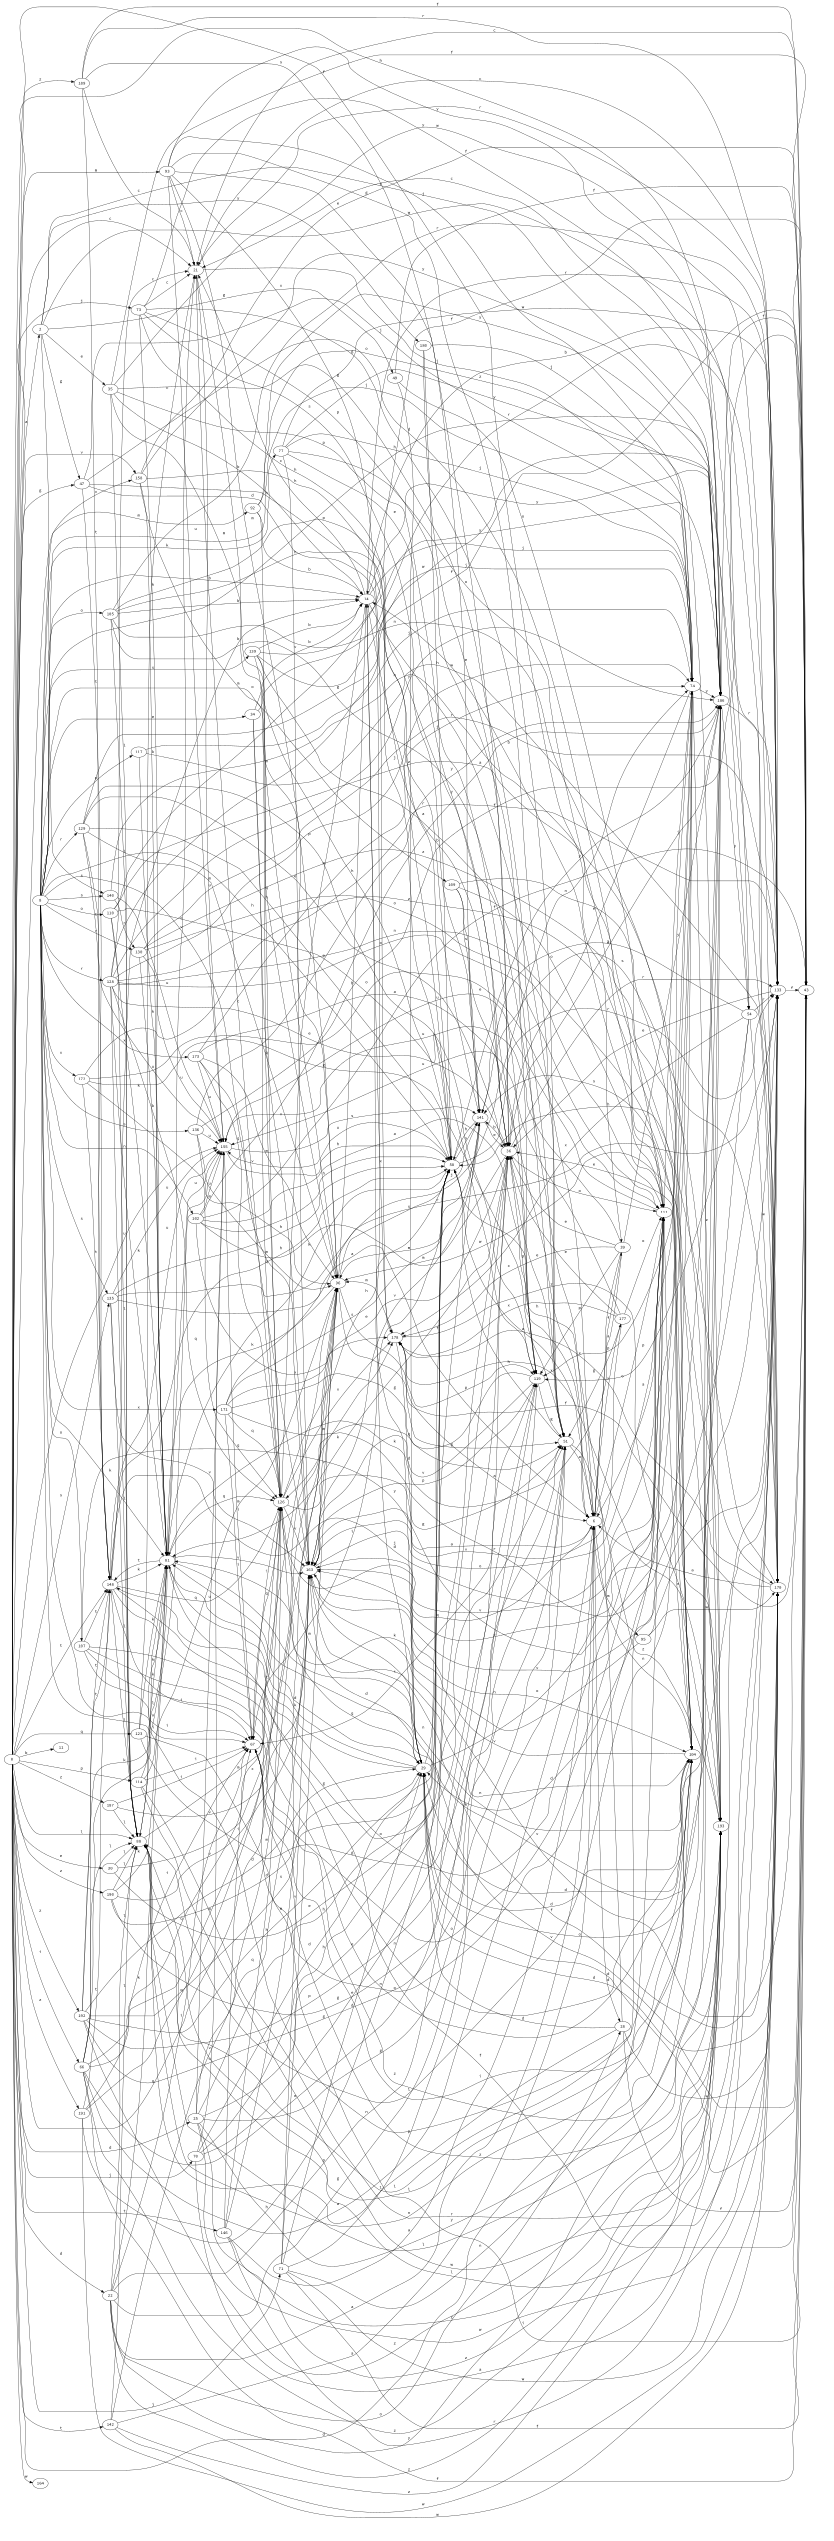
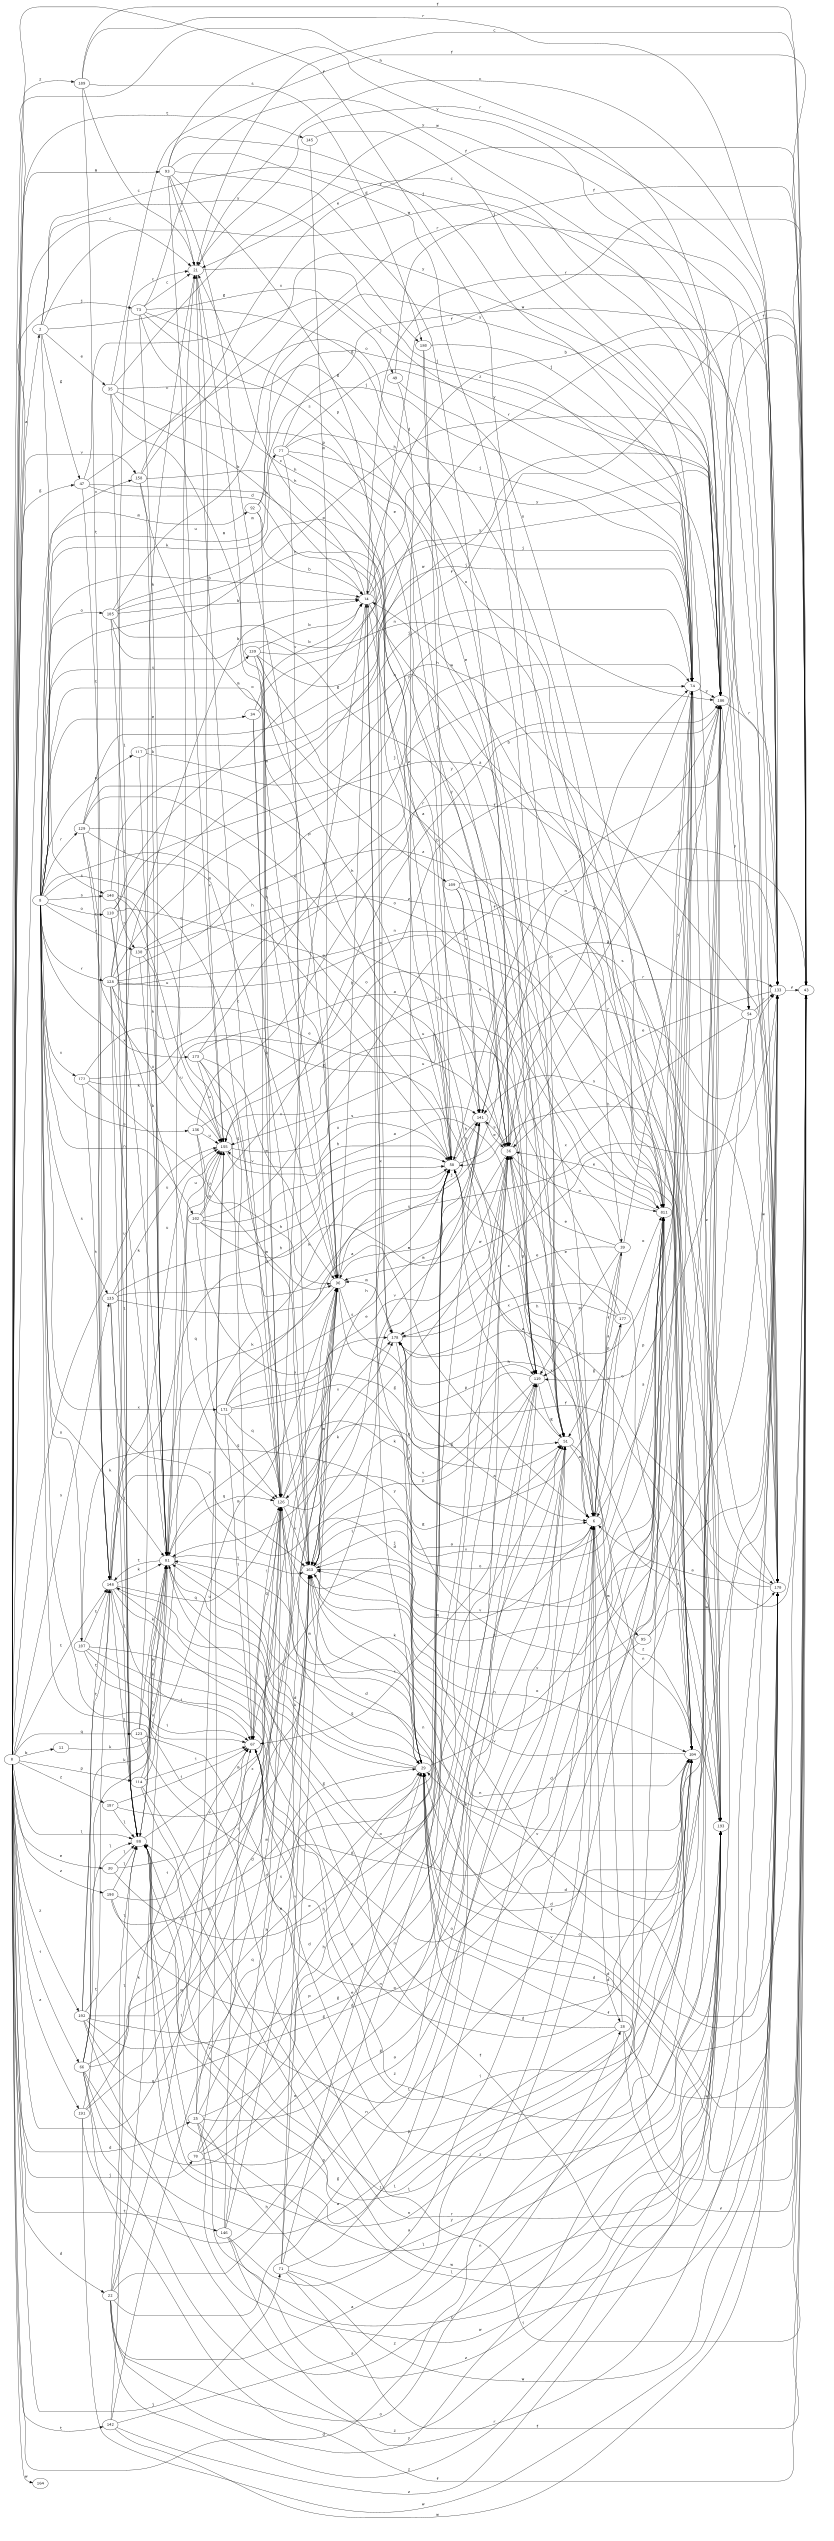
node "145": added
edge "189" -> "141": now "189" -> "180"
edge "130" -> "133": removed, label "r"
edge "21" -> "155": label "u" -> "x"
edge "36" -> "141": label "b" -> "s"
node "111": label "111" -> "811"
edge "155" -> "67": now "140" -> "67"
edge "29" -> "58": now "29" -> "43"
edge "171" -> "133": now "171" -> "6"
edge "190" -> "81": now "11" -> "81"
edge "70" -> "133": now "70" -> "6"
